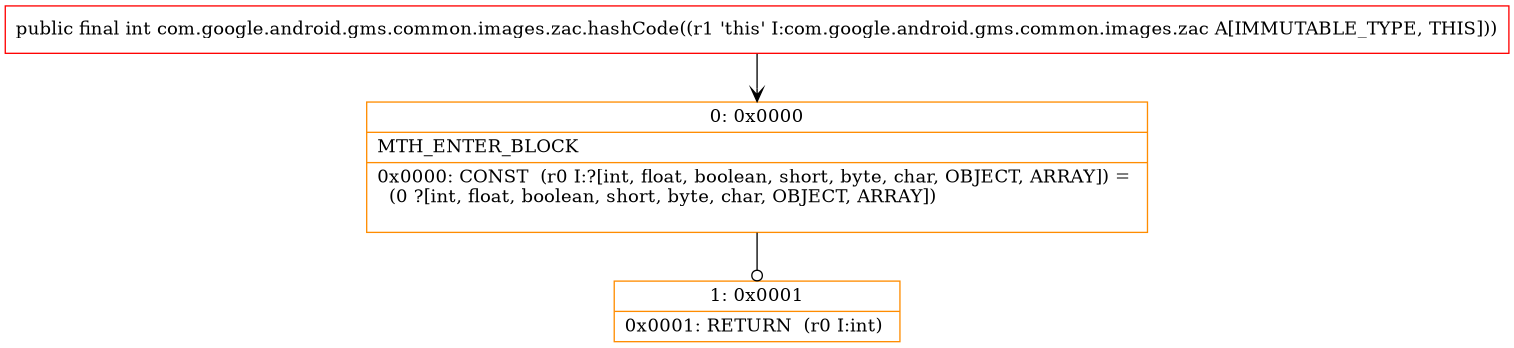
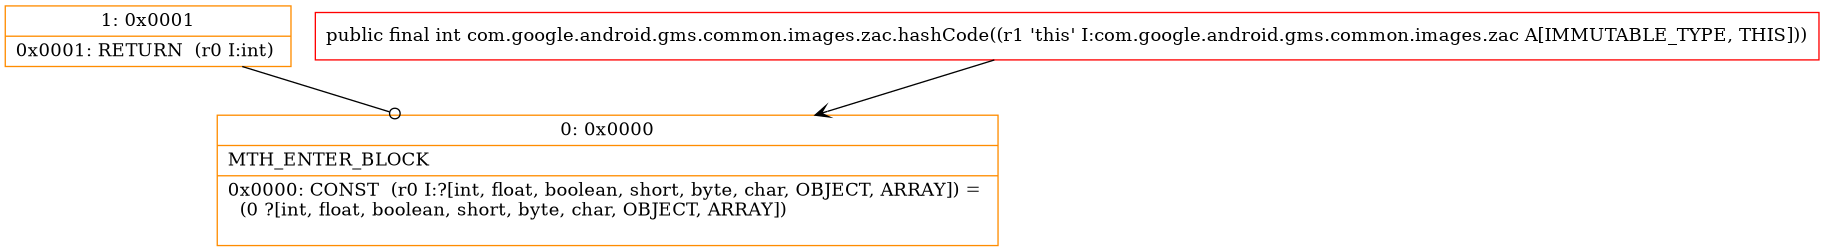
edge "0: 0x0000" -> "1: 0x0001": reversed
